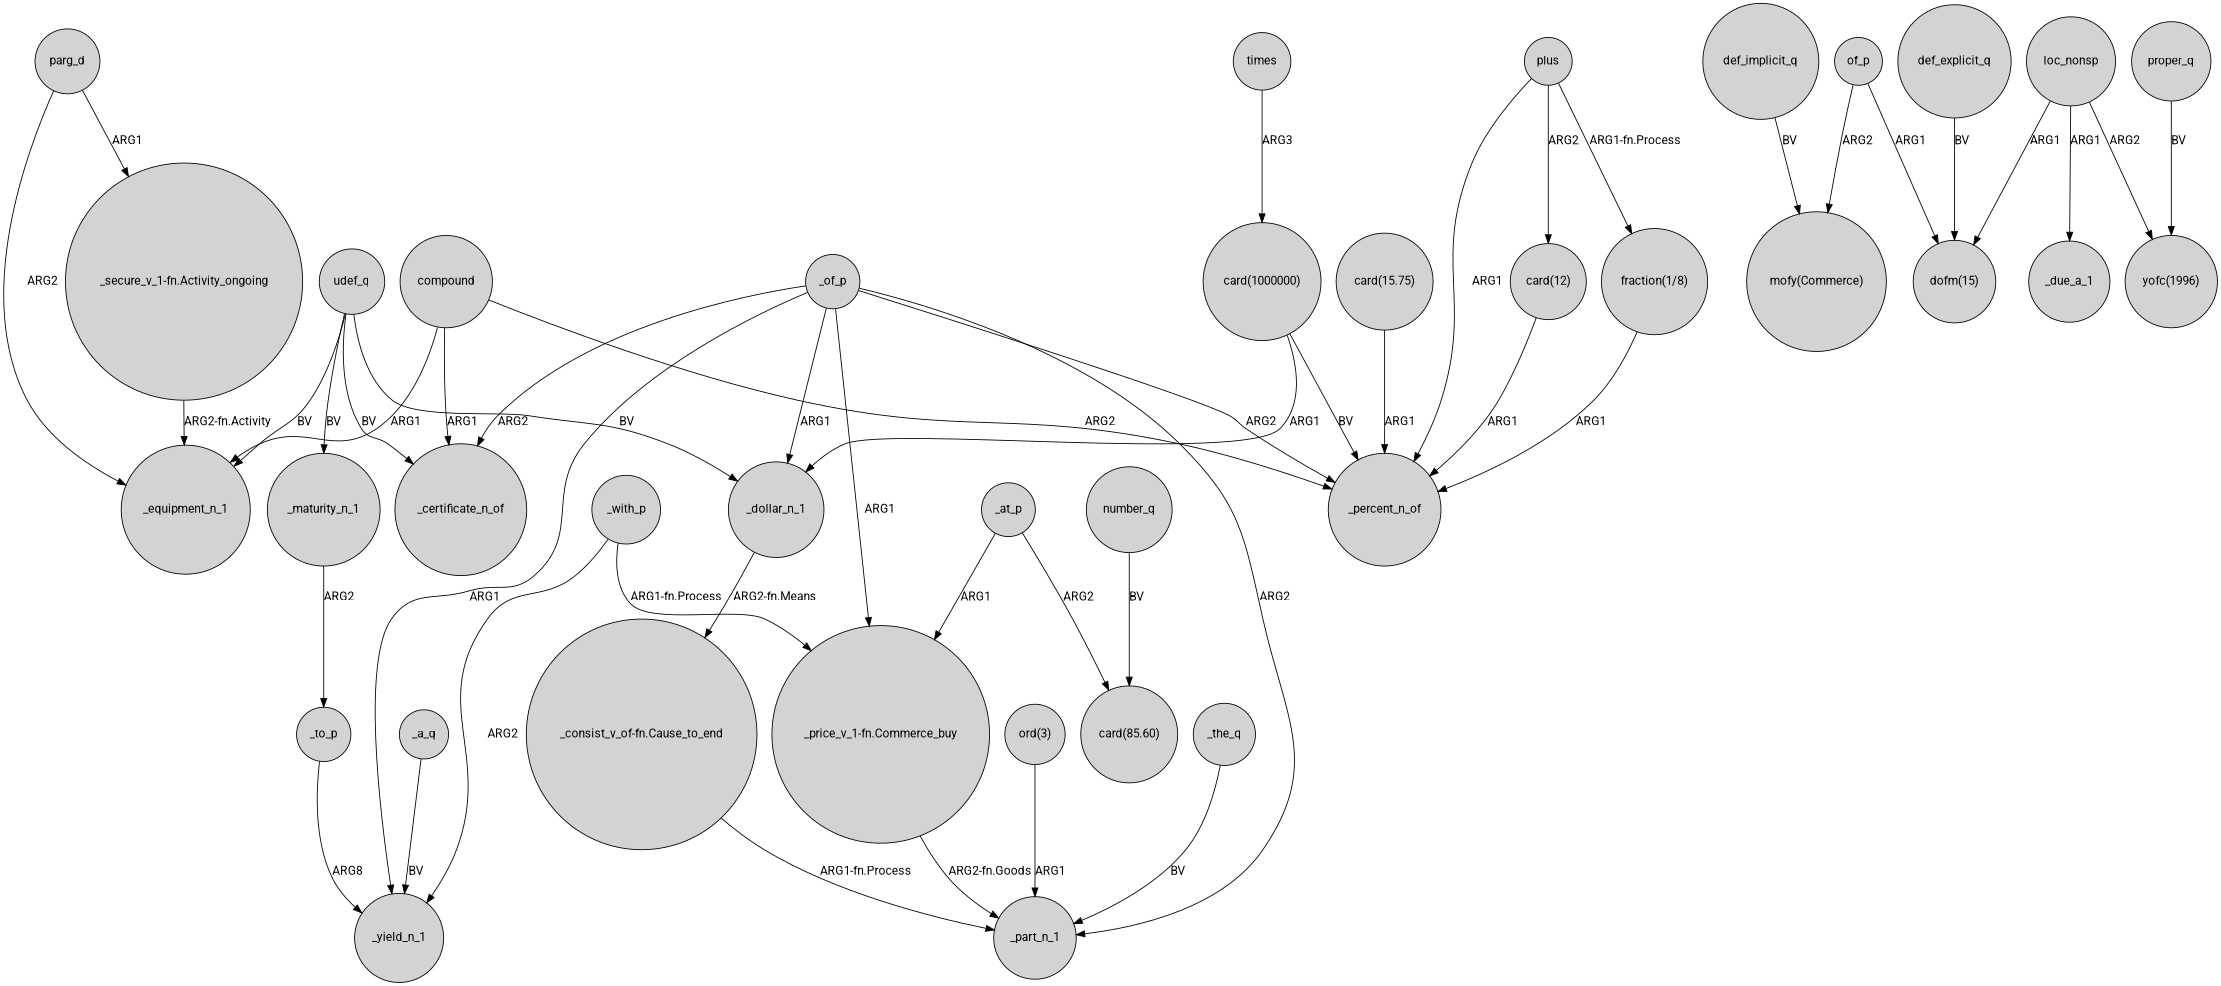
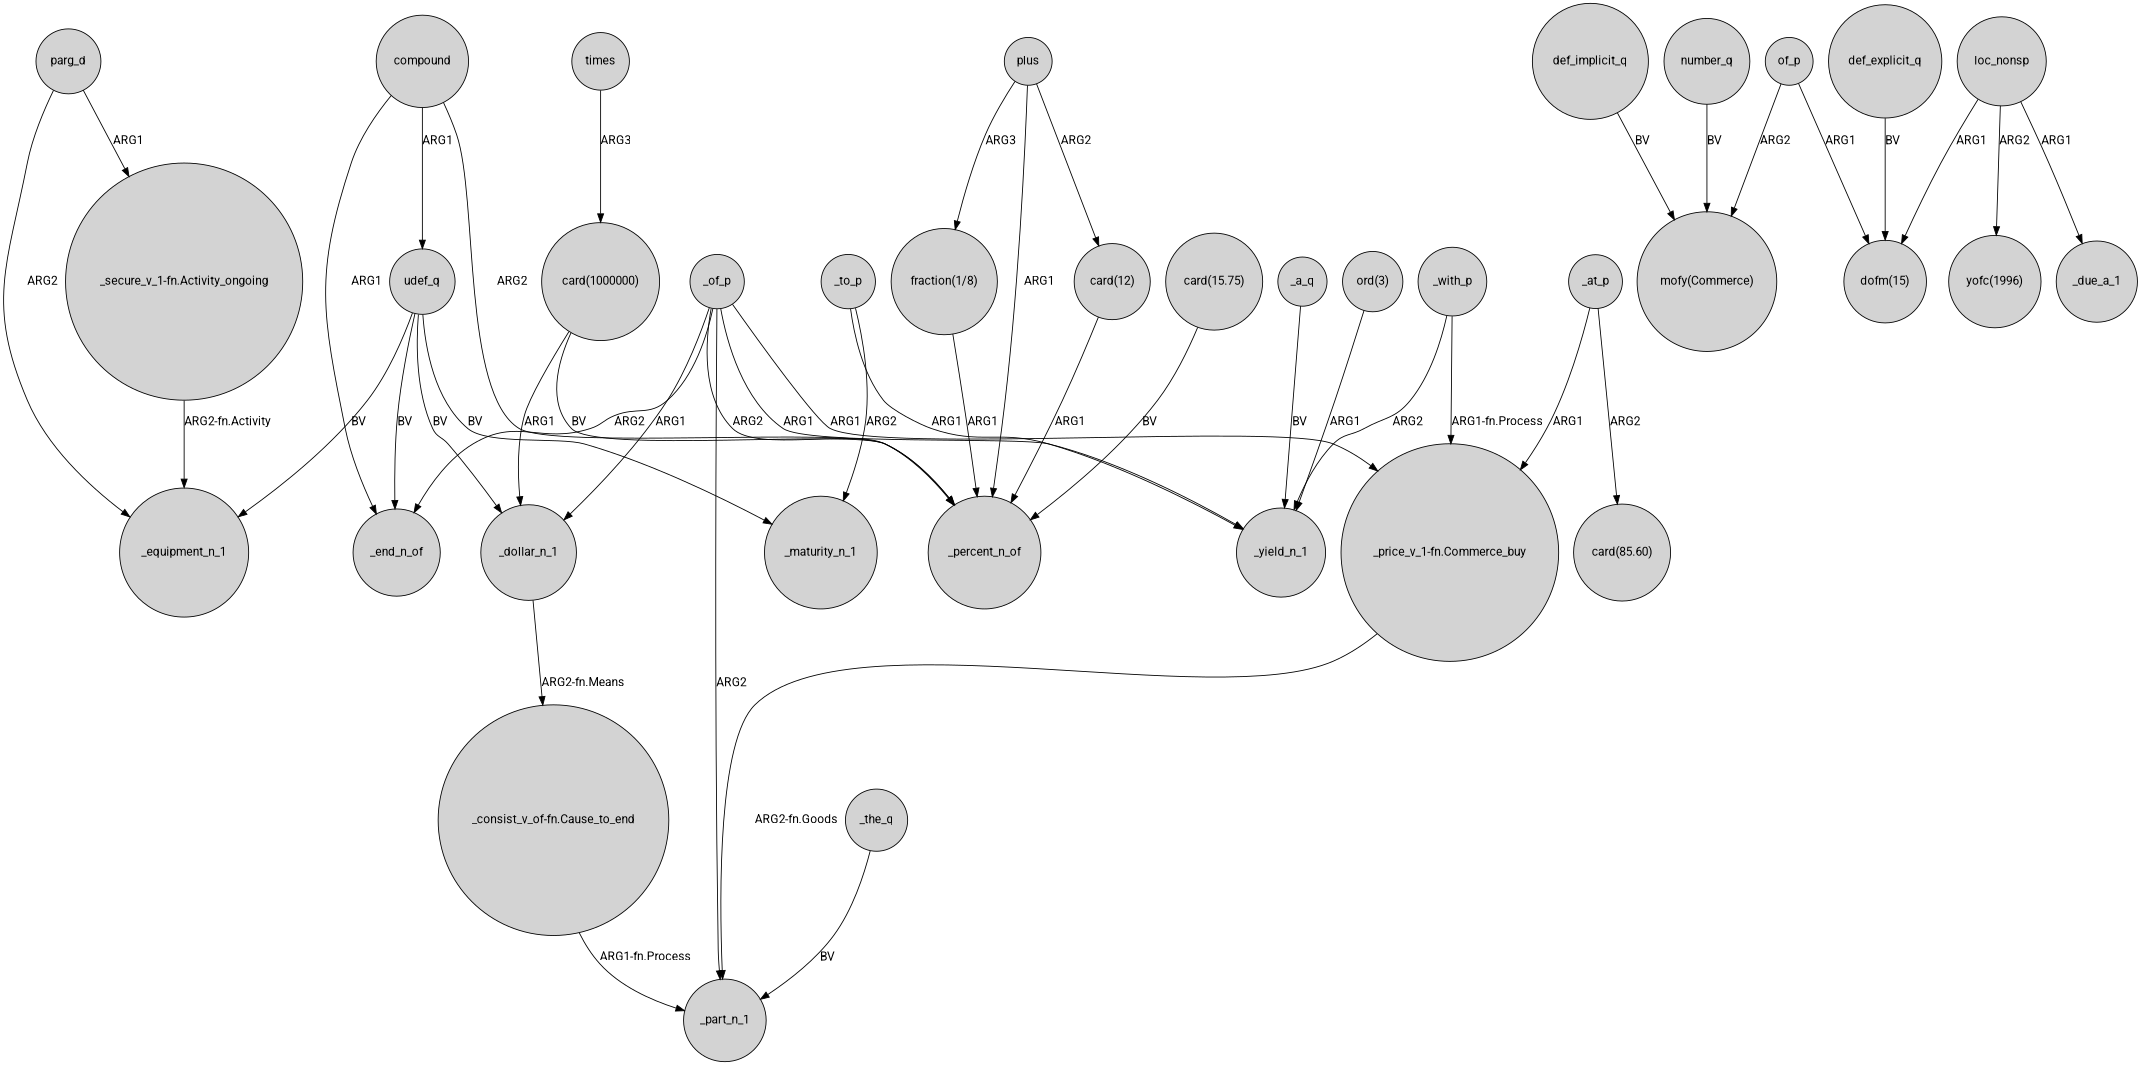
node "proper_q": removed
edge "plus" -> "fraction(1/8)": label "ARG1-fn.Process" -> "ARG3"
edge "card(15.75)" -> "_percent_n_of": label "ARG1" -> "BV"
edge "compound" -> "_equipment_n_1": now "compound" -> "udef_q"
node "_certificate_n_of": label "_certificate_n_of" -> "_end_n_of"
edge "number_q" -> "card(85.60)": now "number_q" -> "mofy(Commerce)"
edge "_maturity_n_1" -> "_to_p": reversed
edge "ord(3)" -> "_part_n_1": now "ord(3)" -> "_yield_n_1"
edge "_to_p" -> "_yield_n_1": label "ARG8" -> "ARG1"
